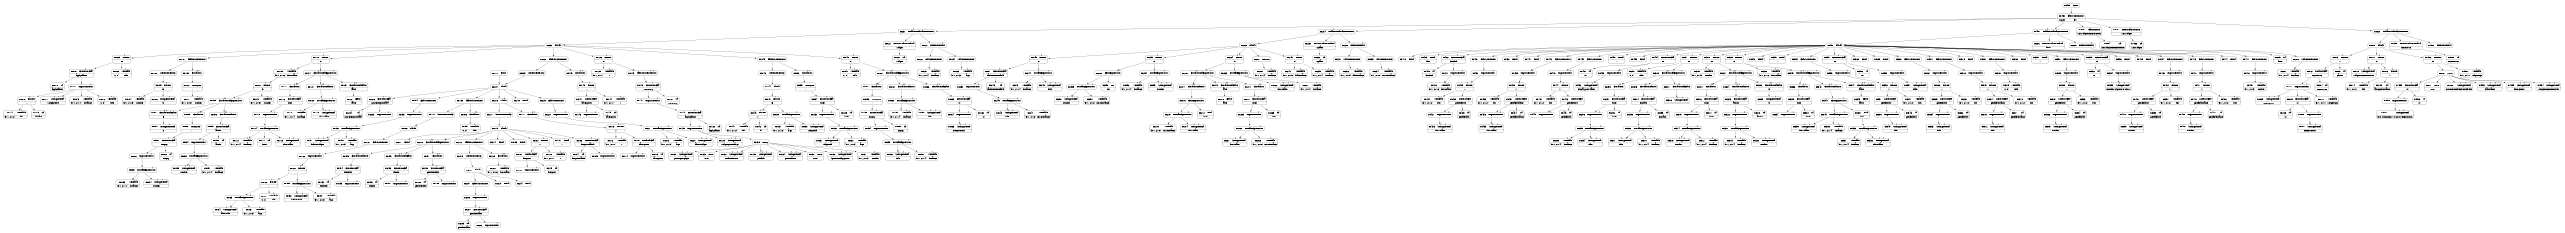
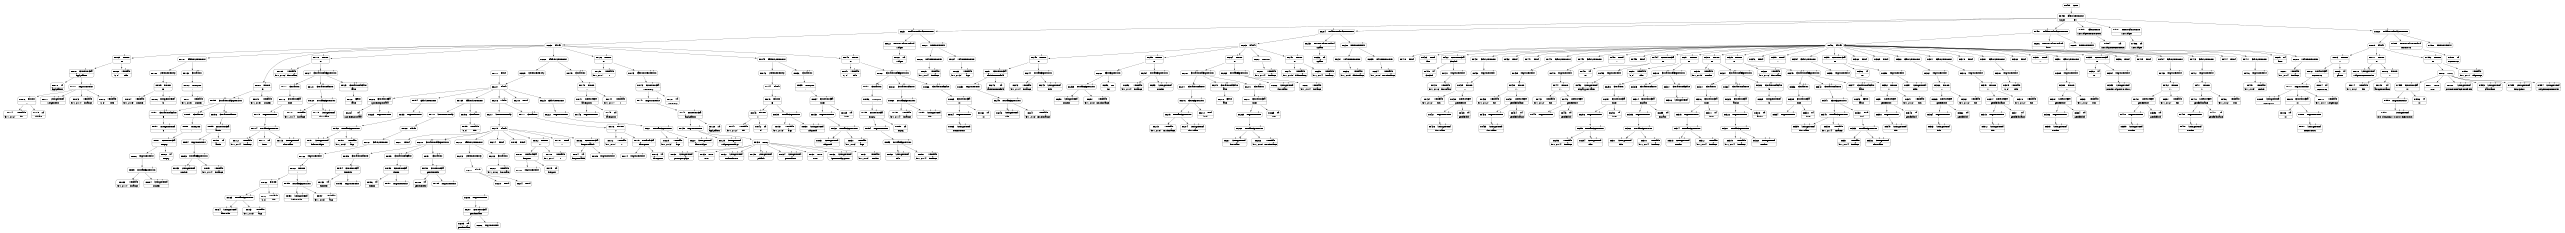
edge "88109" -> "88080": now "88230" -> "88080"
node "88209": removed
